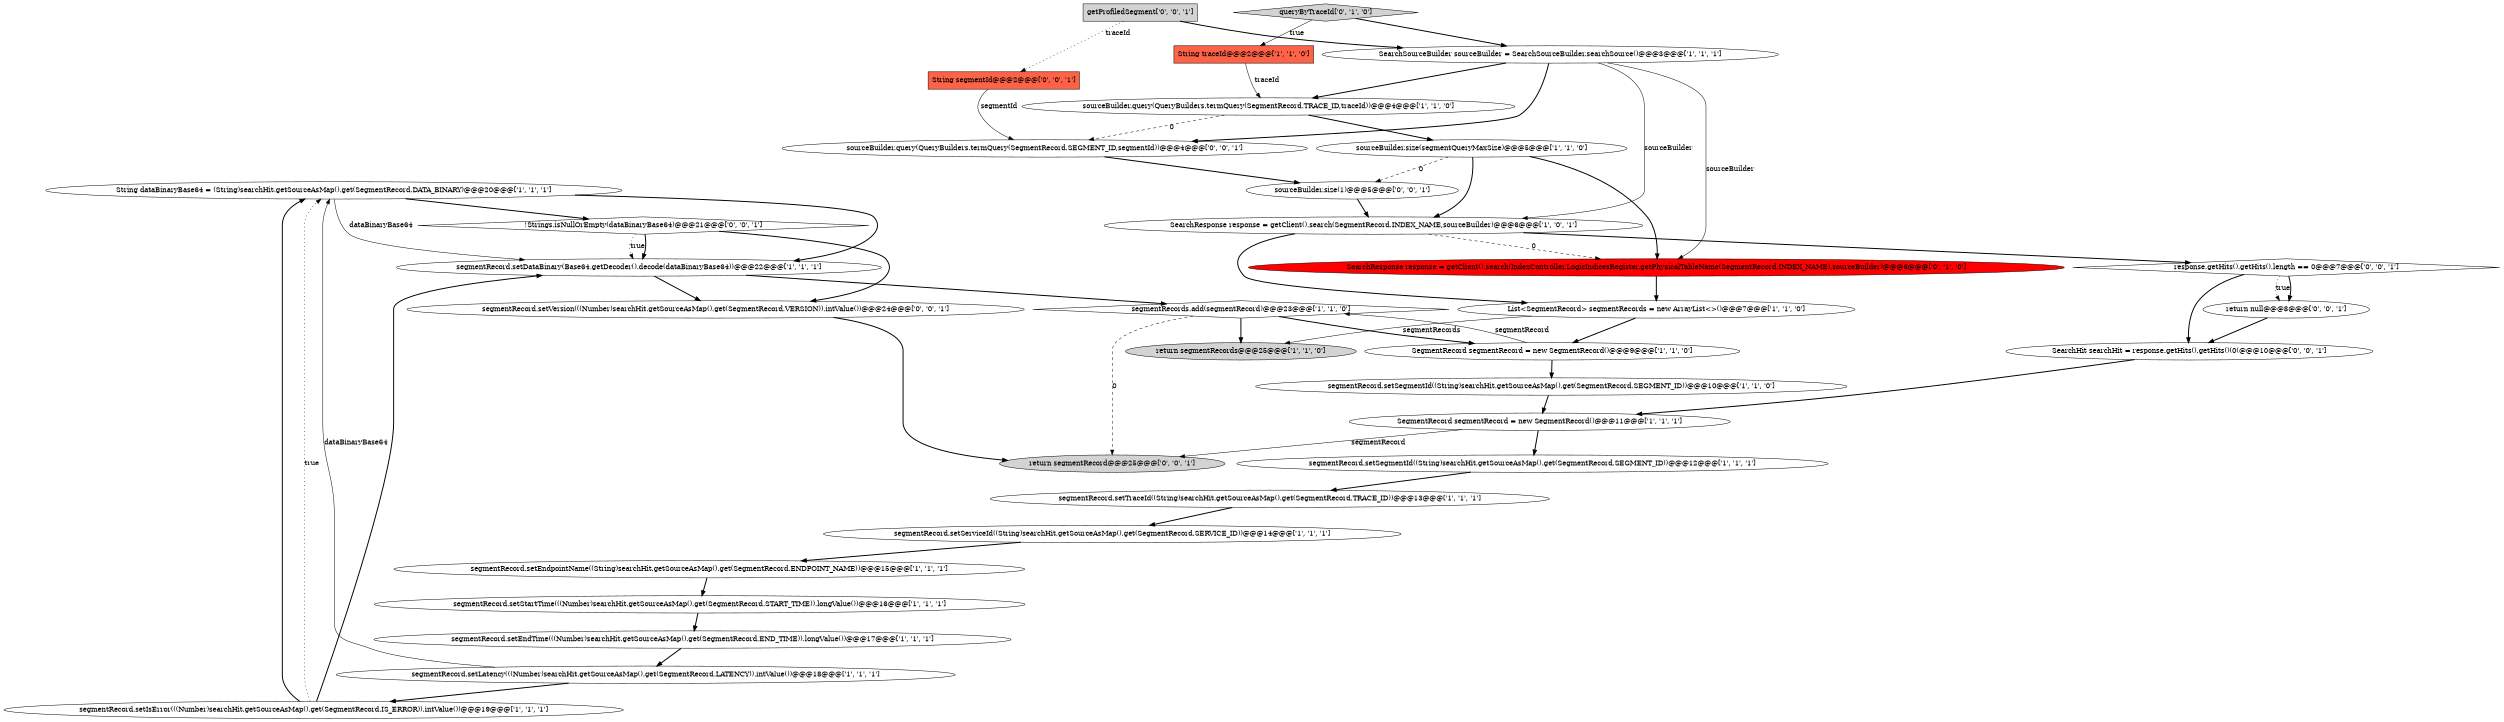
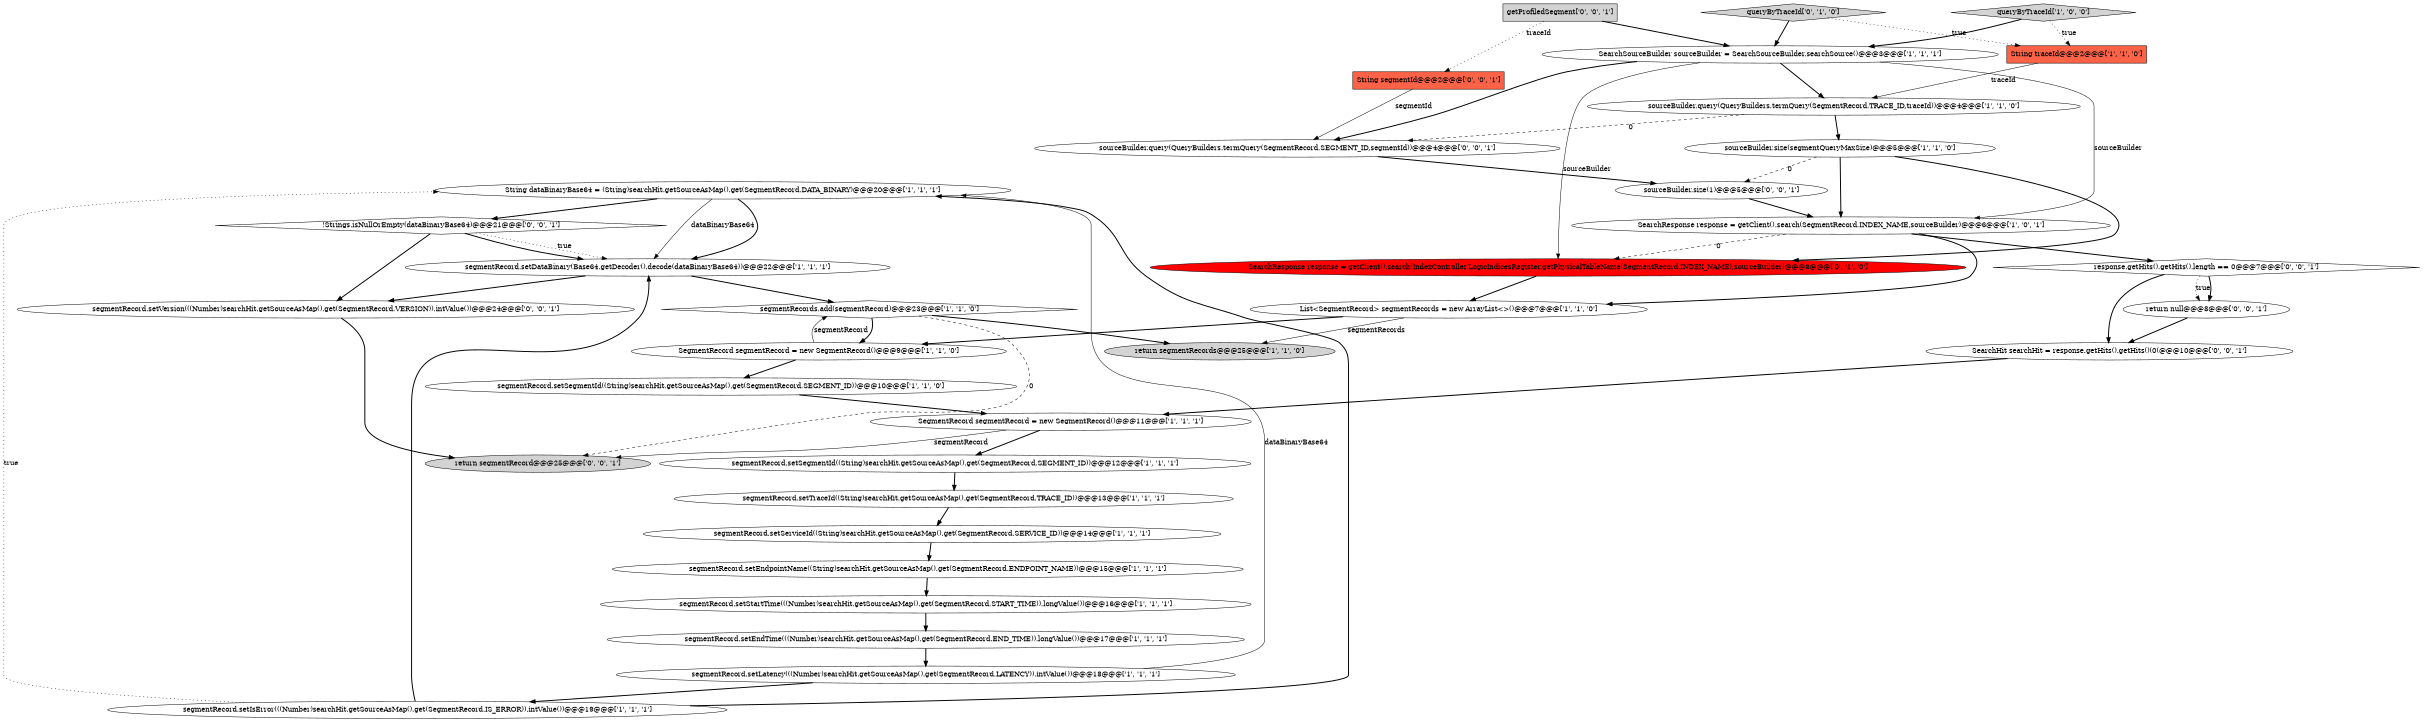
node "queryByTraceId['1', '0', '0']": added
edge "queryByTraceId['0', '1', '0']" -> "String traceId@@@2@@@['1', '1', '0']": style solid -> dotted
